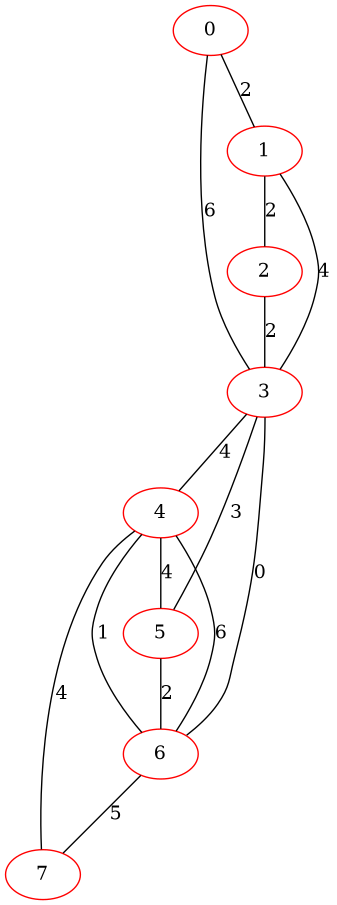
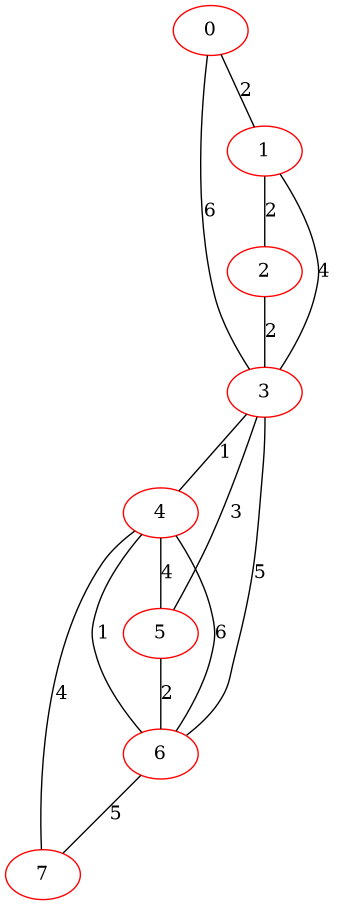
edge "3" -- "4": label "4" -> "1"
edge "3" -- "6": label "0" -> "5"
